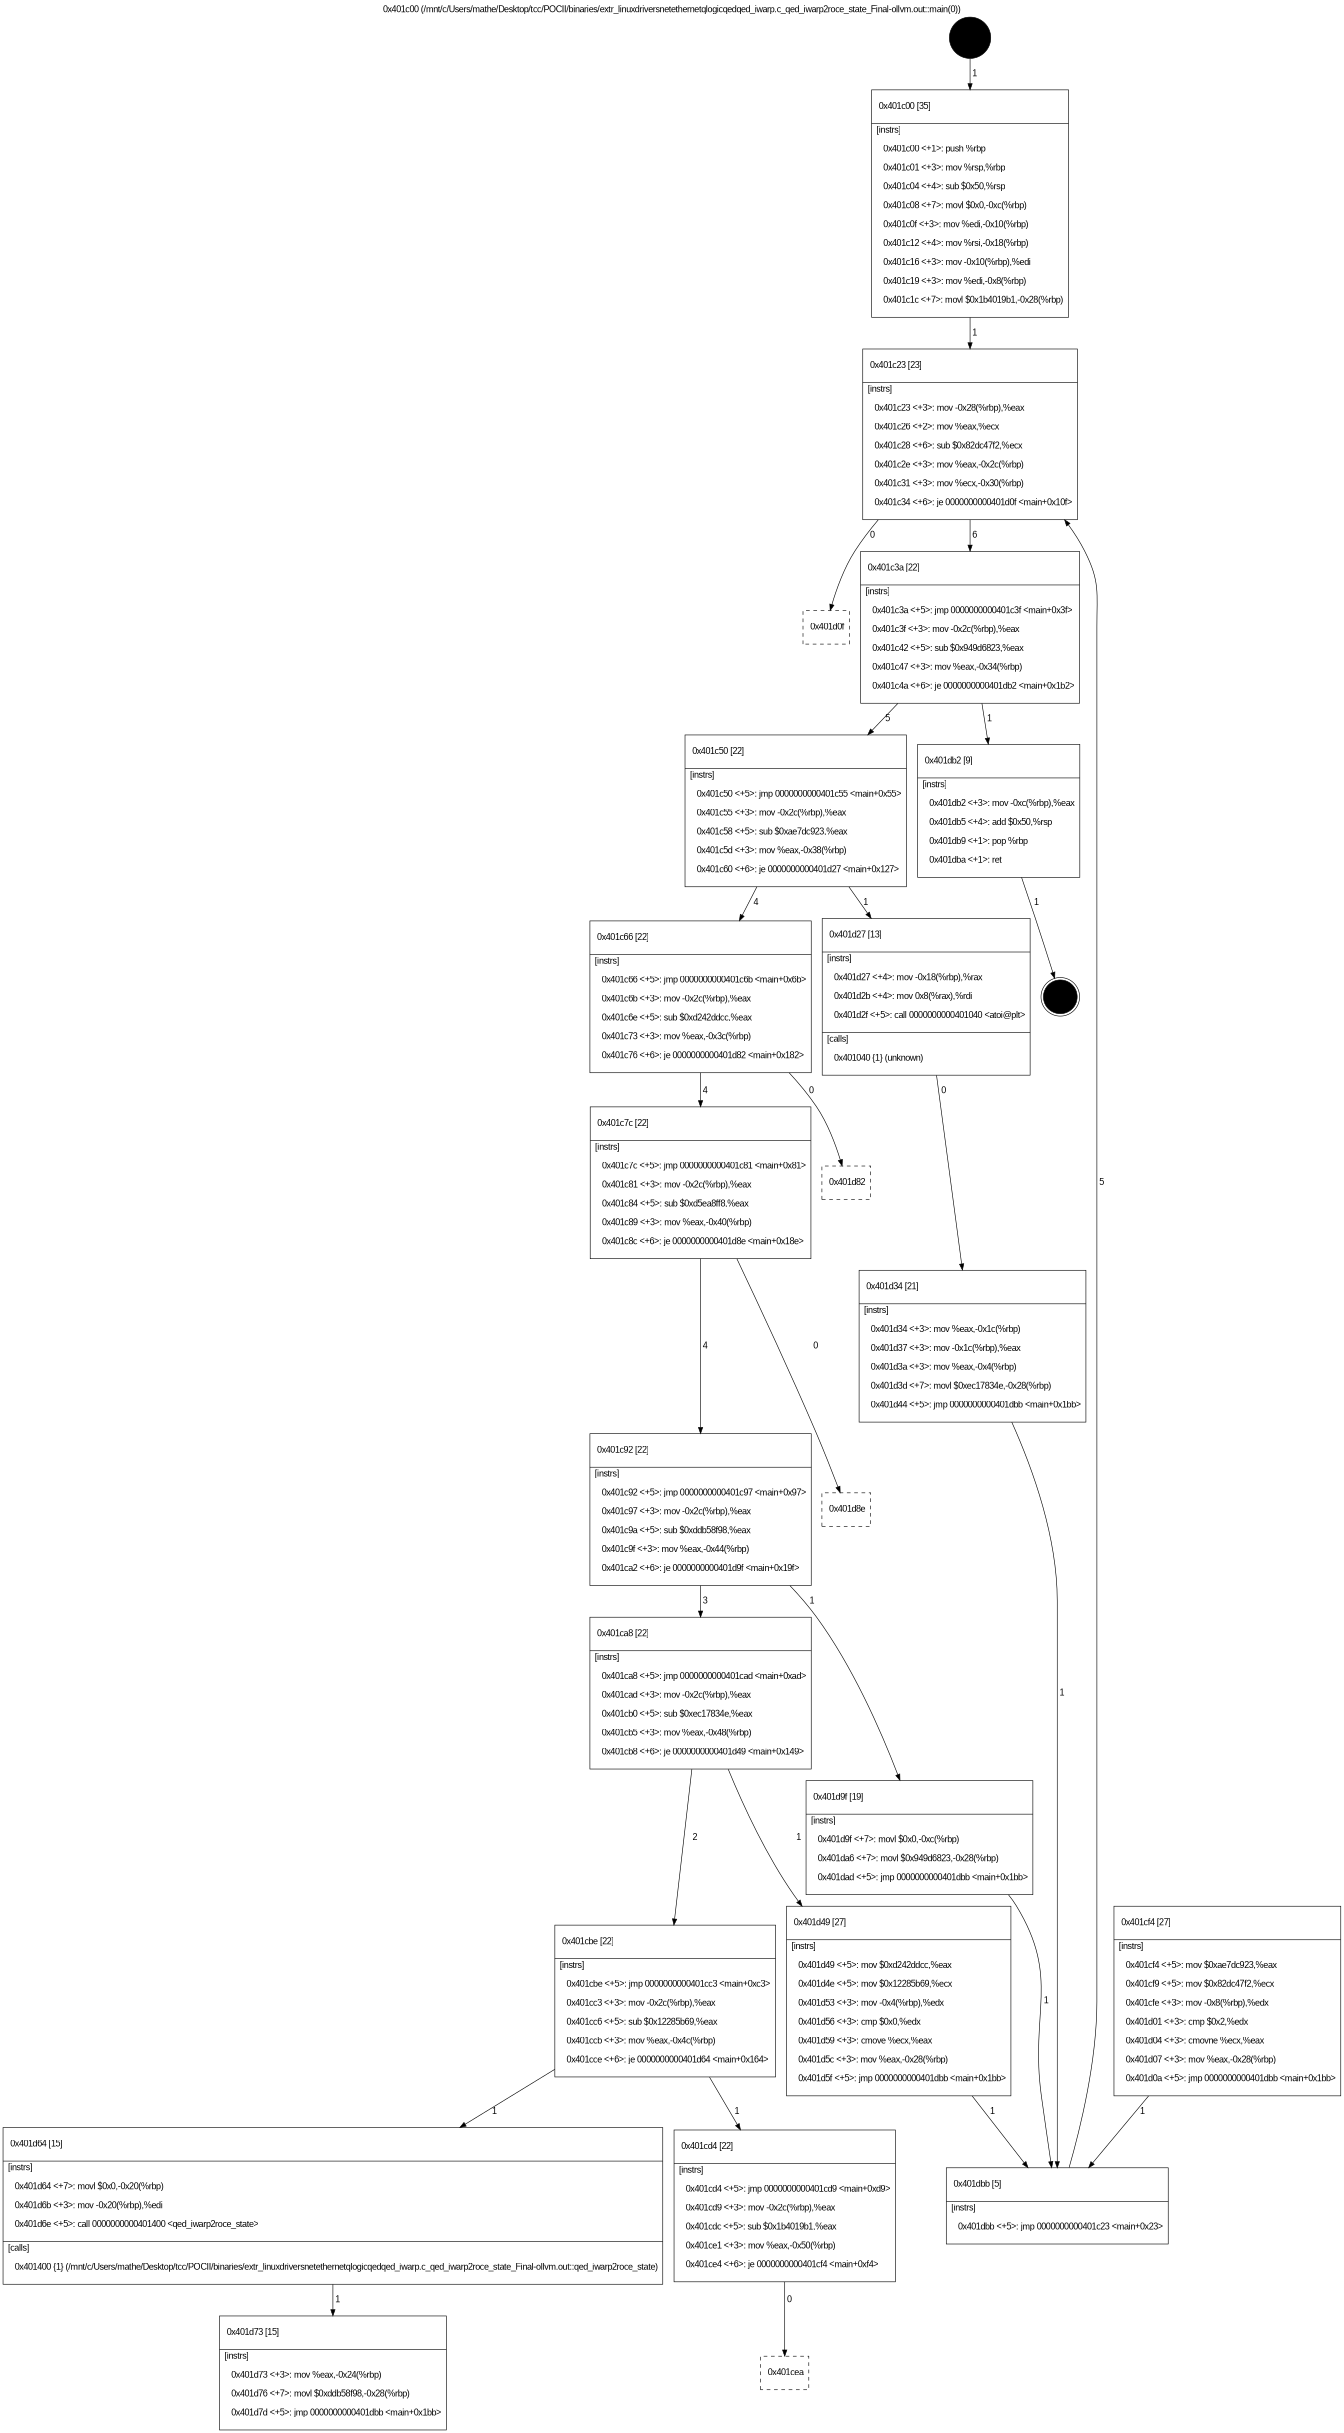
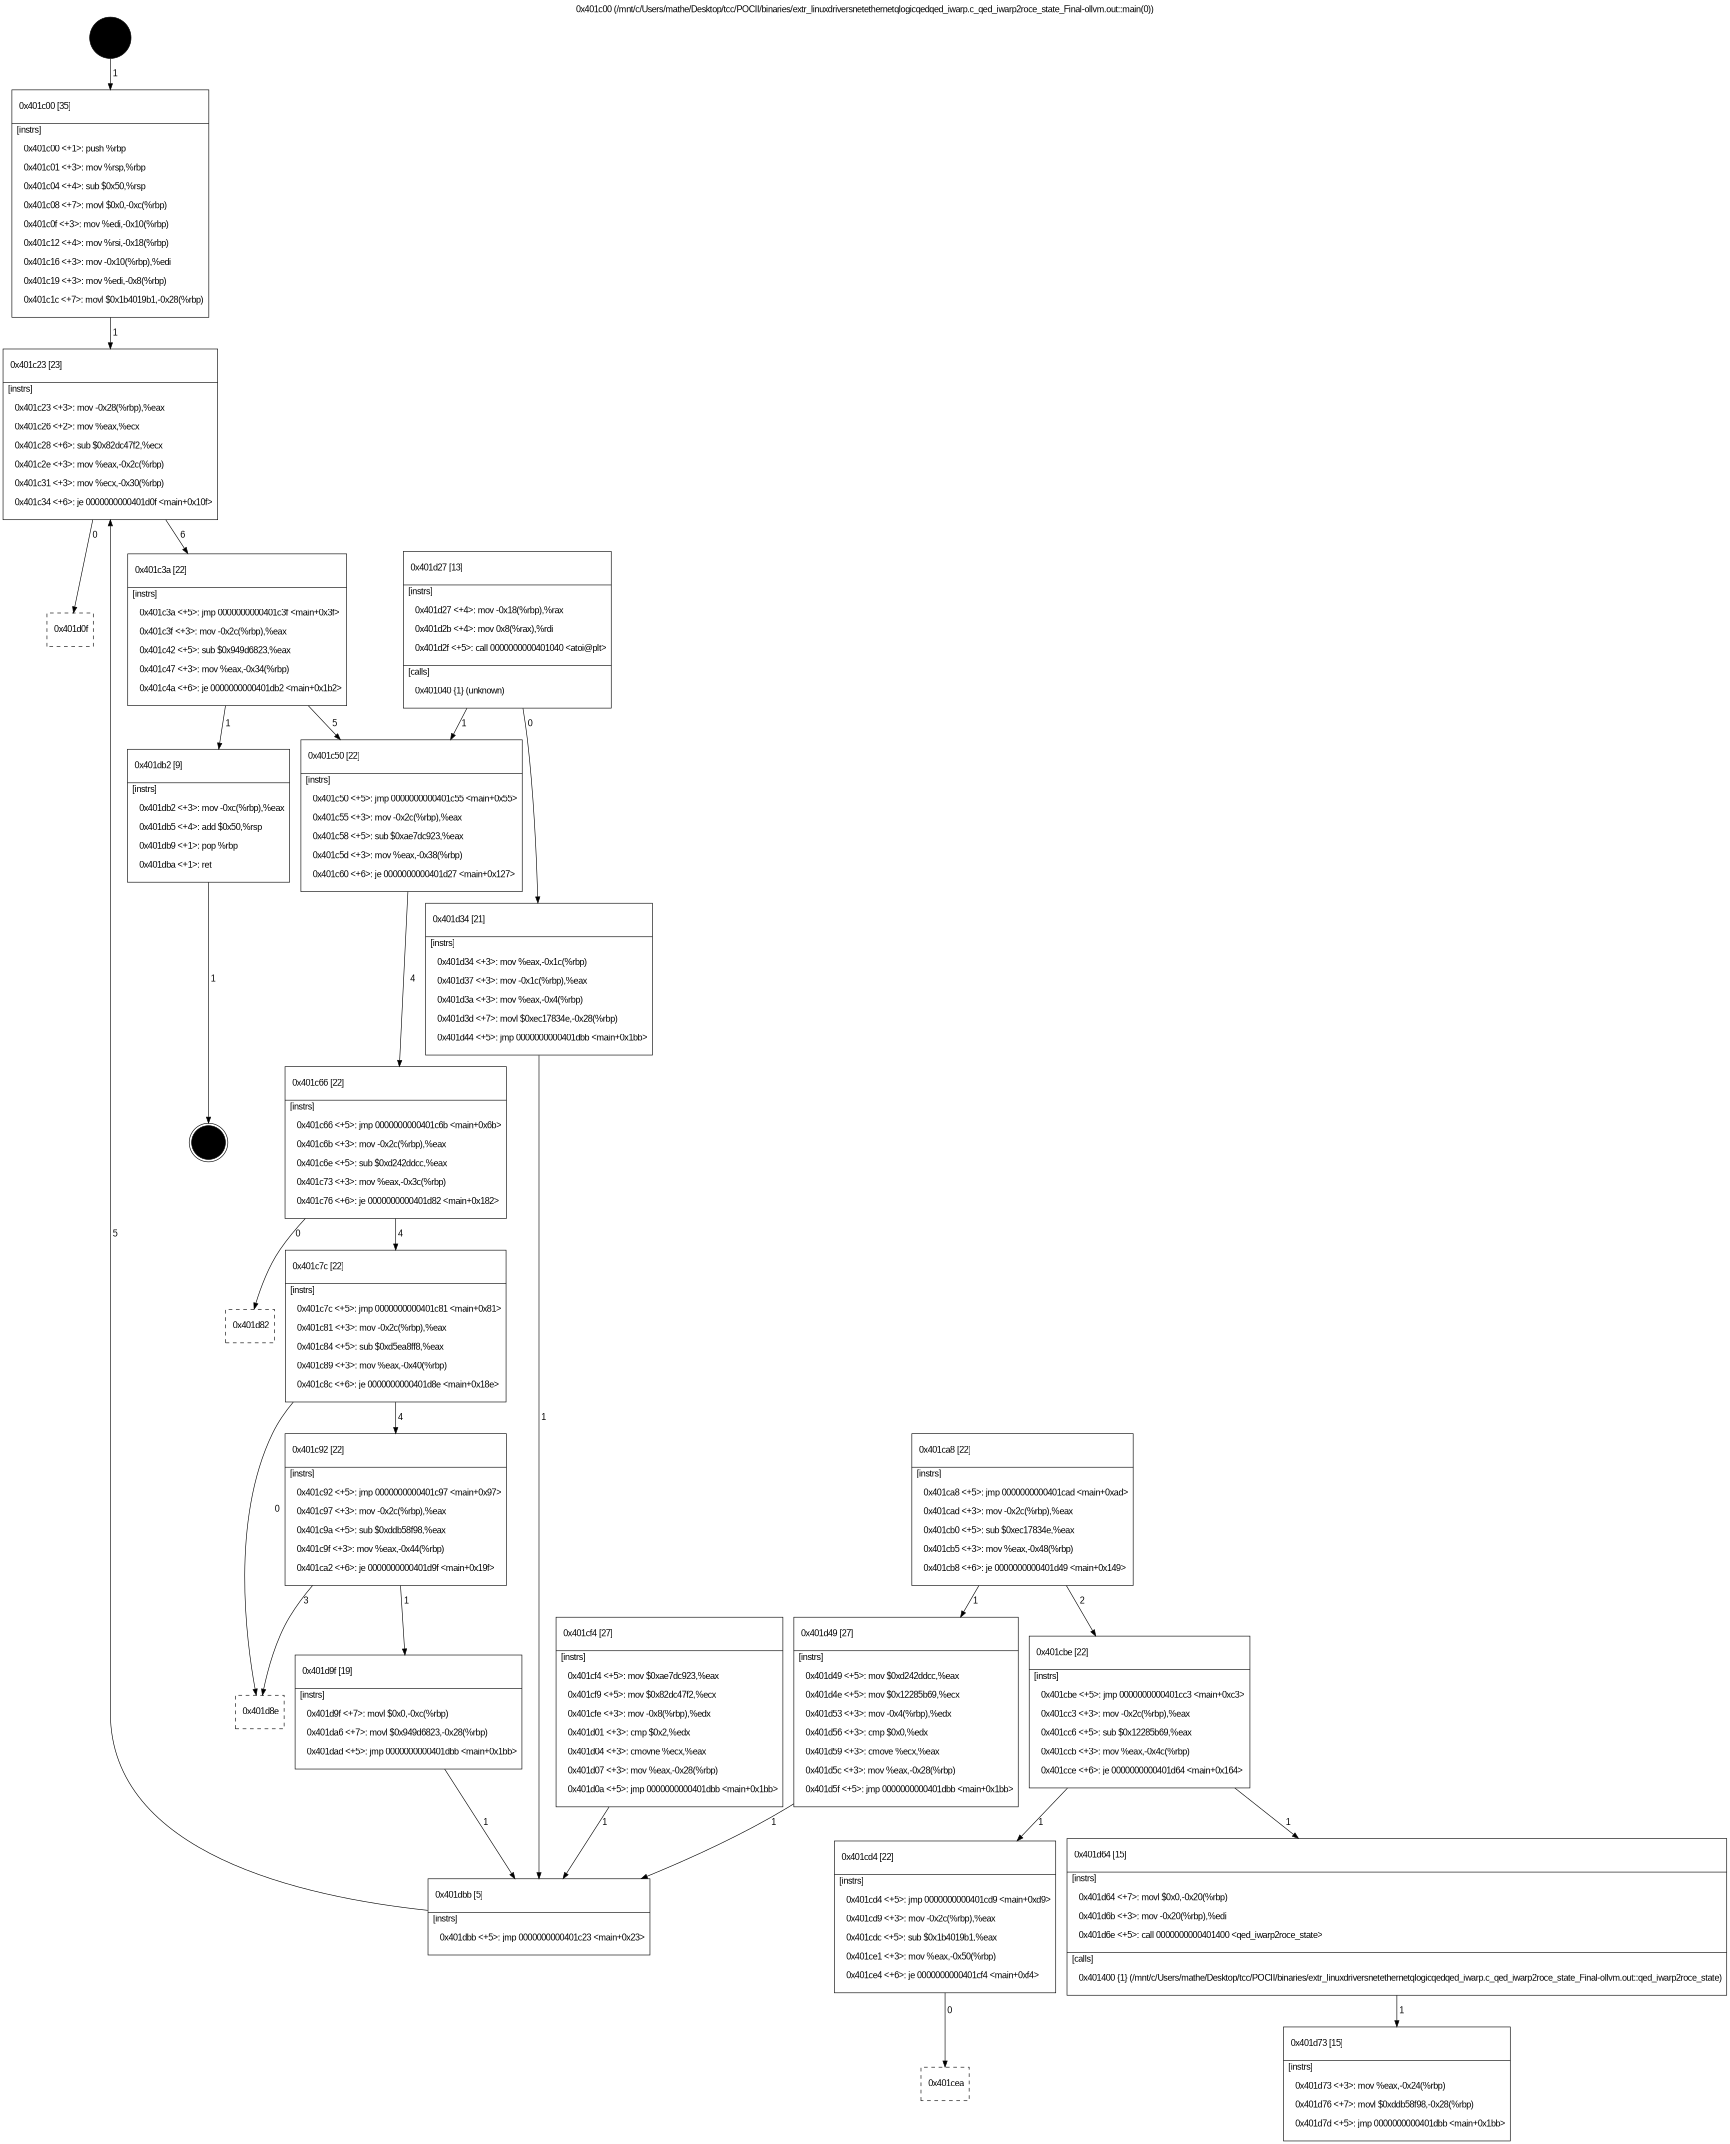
edge "0x401c50 [22]" -> "0x401d27 [13]": reversed
edge "0x401c92 [22]" -> "0x401ca8 [22]": now "0x401c92 [22]" -> "0x401d8e"
